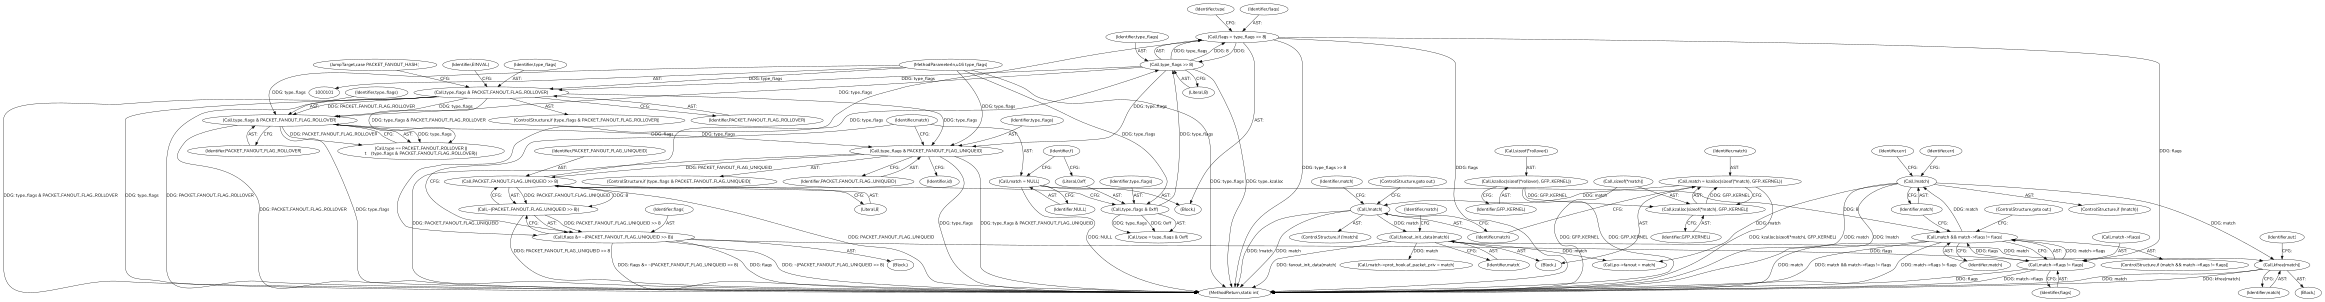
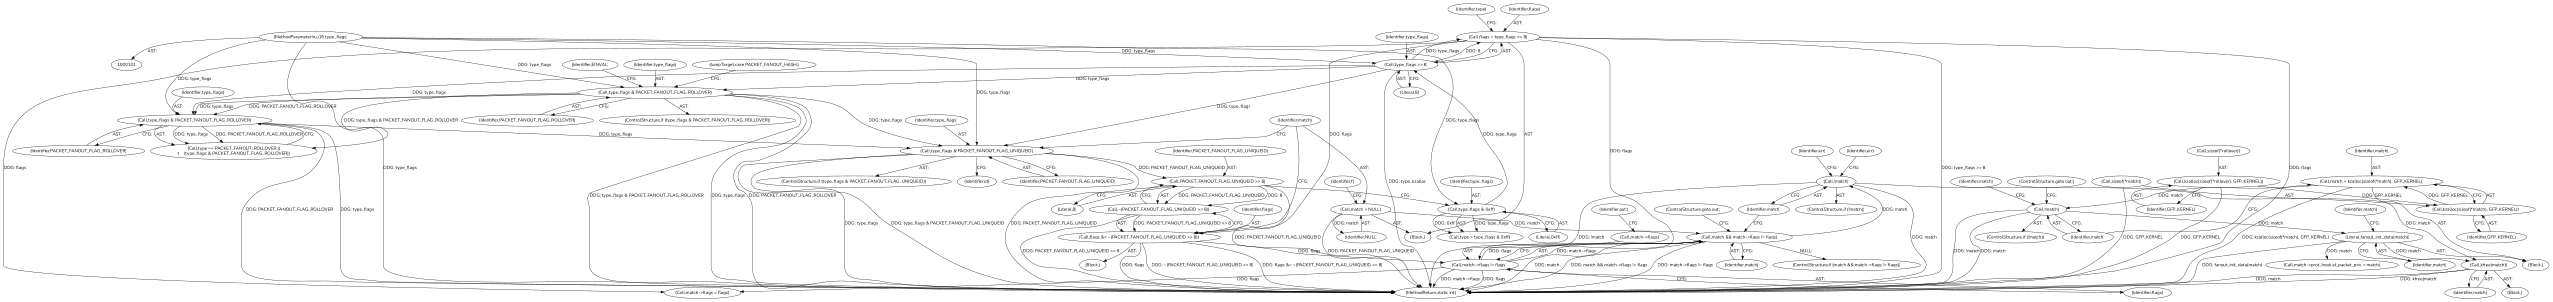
edge "(Call,flags = type_flags >> 8)" -> "(Call,type_flags >> 8)": label "DDG: " -> "CFG: "
edge "(Call,PACKET_FANOUT_FLAG_UNIQUEID >> 8)" -> "(Call,type_flags >> 8)": now "(MethodParameterIn,u16 type_flags)" -> "(Call,type_flags >> 8)"
edge "(Identifier,f)" -> "(Literal,0xff)": now "(Call,type_flags & 0xff)" -> "(Literal,0xff)"
edge "(Call,match = NULL)" -> "(Identifier,NULL)": label "CFG: " -> "DDG: match"
edge "(Call,match = NULL)" -> "(Call,match && match->flags != flags)": label "DDG: 8" -> "DDG: match"
edge "(Call,match = NULL)" -> "(MethodReturn,static int)": label "DDG: NULL" -> "DDG: PACKET_FANOUT_FLAG_UNIQUEID"
node "(Call,fanout_init_data(match))": label "(Call,fanout_init_data(match))" -> "(Literal,fanout_init_data(match))"
edge "(Identifier,out:)" -> "(Call,kfree(match))": now "(Identifier,out:)" -> "(Call,match->flags)"
edge "(Call,match && match->flags != flags)" -> "(ControlStructure,if (match && match->flags != flags))": label "AST: " -> "NULL: "
node "(Call,po->fanout = match)": removed
node "(Call,match->flags = flags)": added
